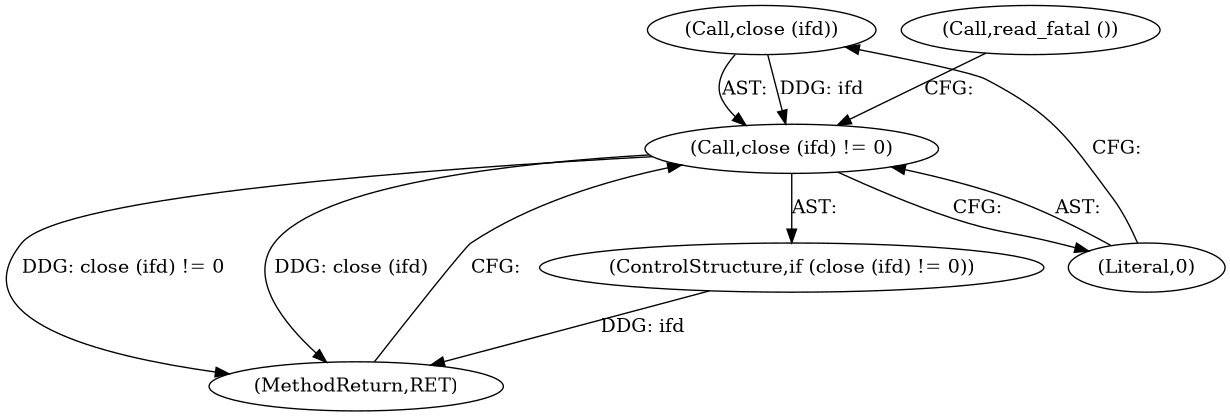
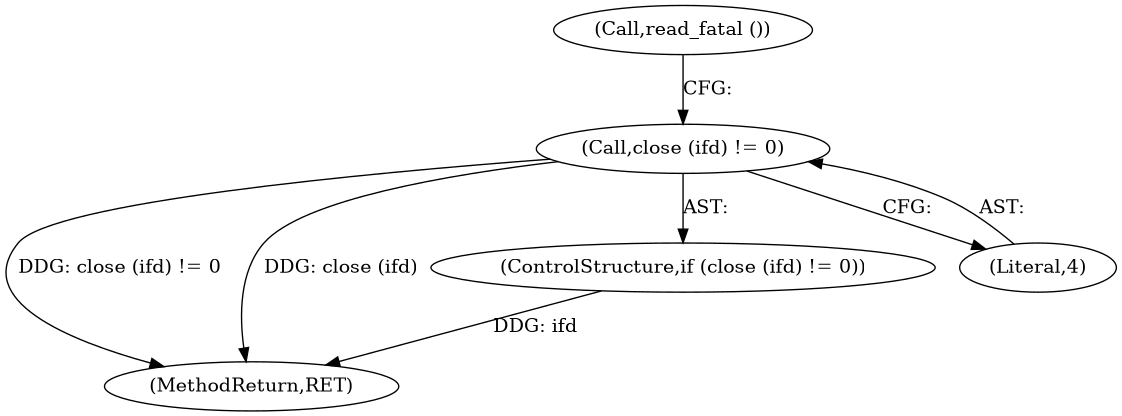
node "(Call,close (ifd))": removed
edge "(MethodReturn,RET)" -> "(Call,close (ifd) != 0)": removed, label "CFG:"
node "(Literal,0)": label "(Literal,0)" -> "(Literal,4)"
